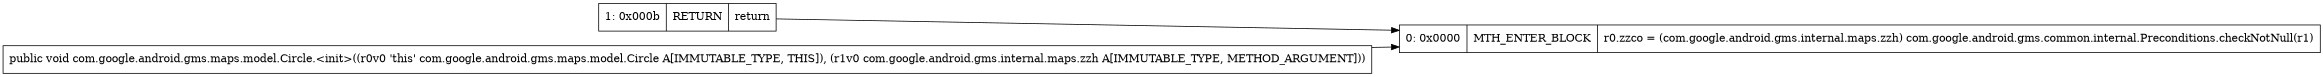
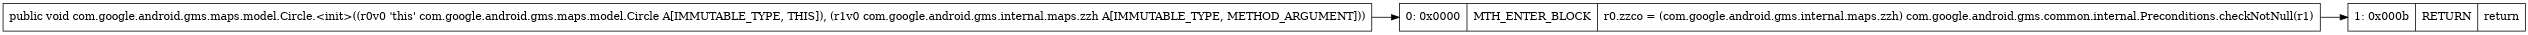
edge "1: 0x000b" -> "0: 0x0000": reversed
